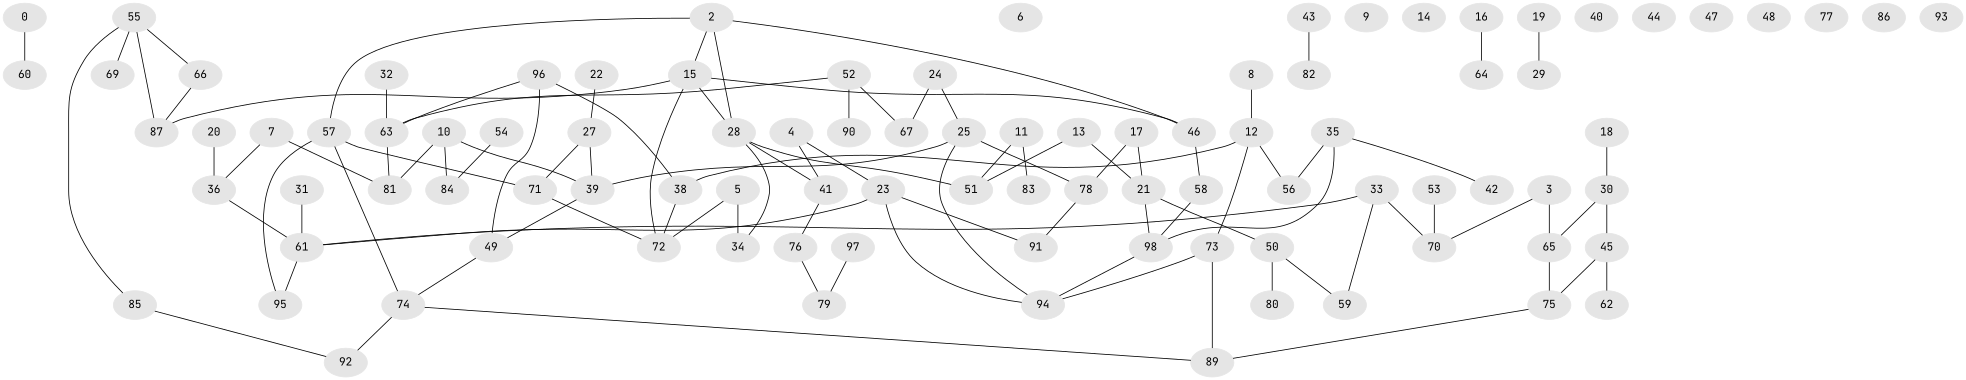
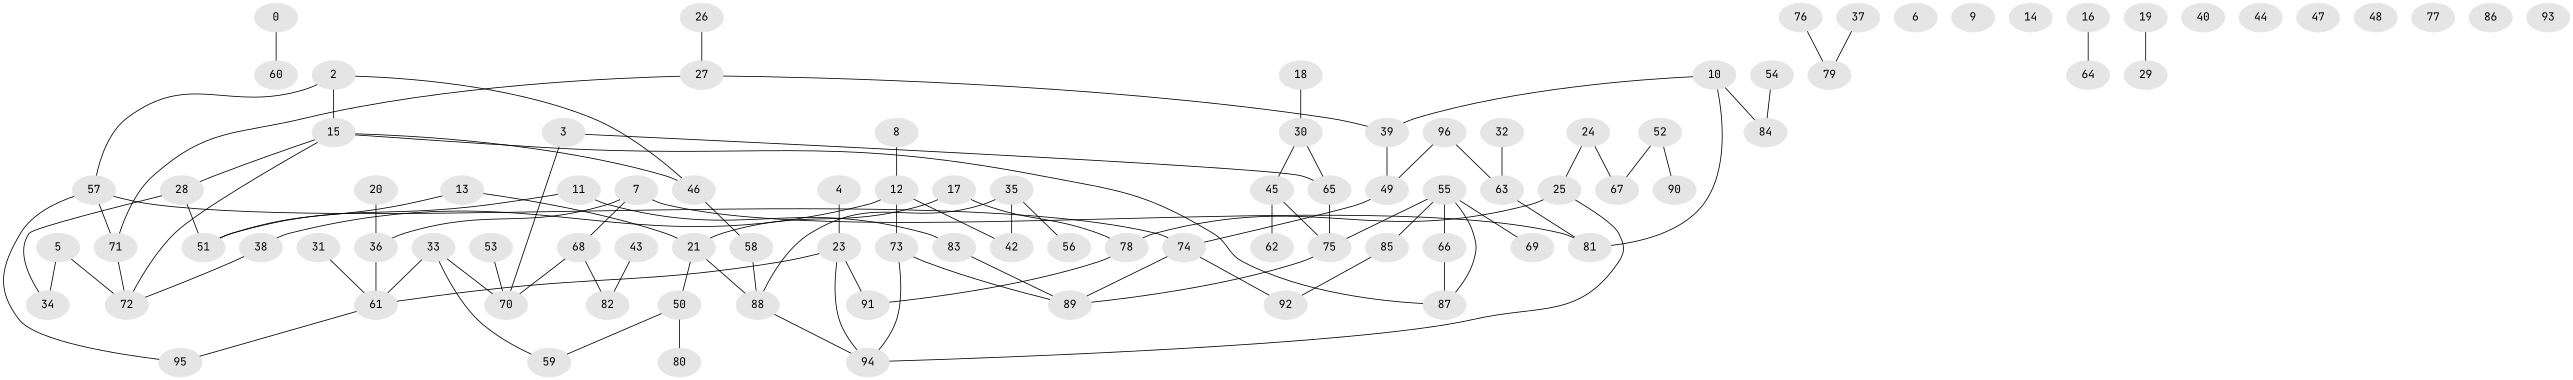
edge "2" -- "28": removed
node "22": label "22" -> "26"
edge "52" -- "63": removed
edge "96" -- "38": removed
edge "12" -- "56": now "12" -- "42"
edge "25" -- "39": removed
node "41": removed
edge "55" -- "75": added
node "68": added
node "97": label "97" -> "37"
node "98": label "98" -> "88"
edge "83" -- "89": added
